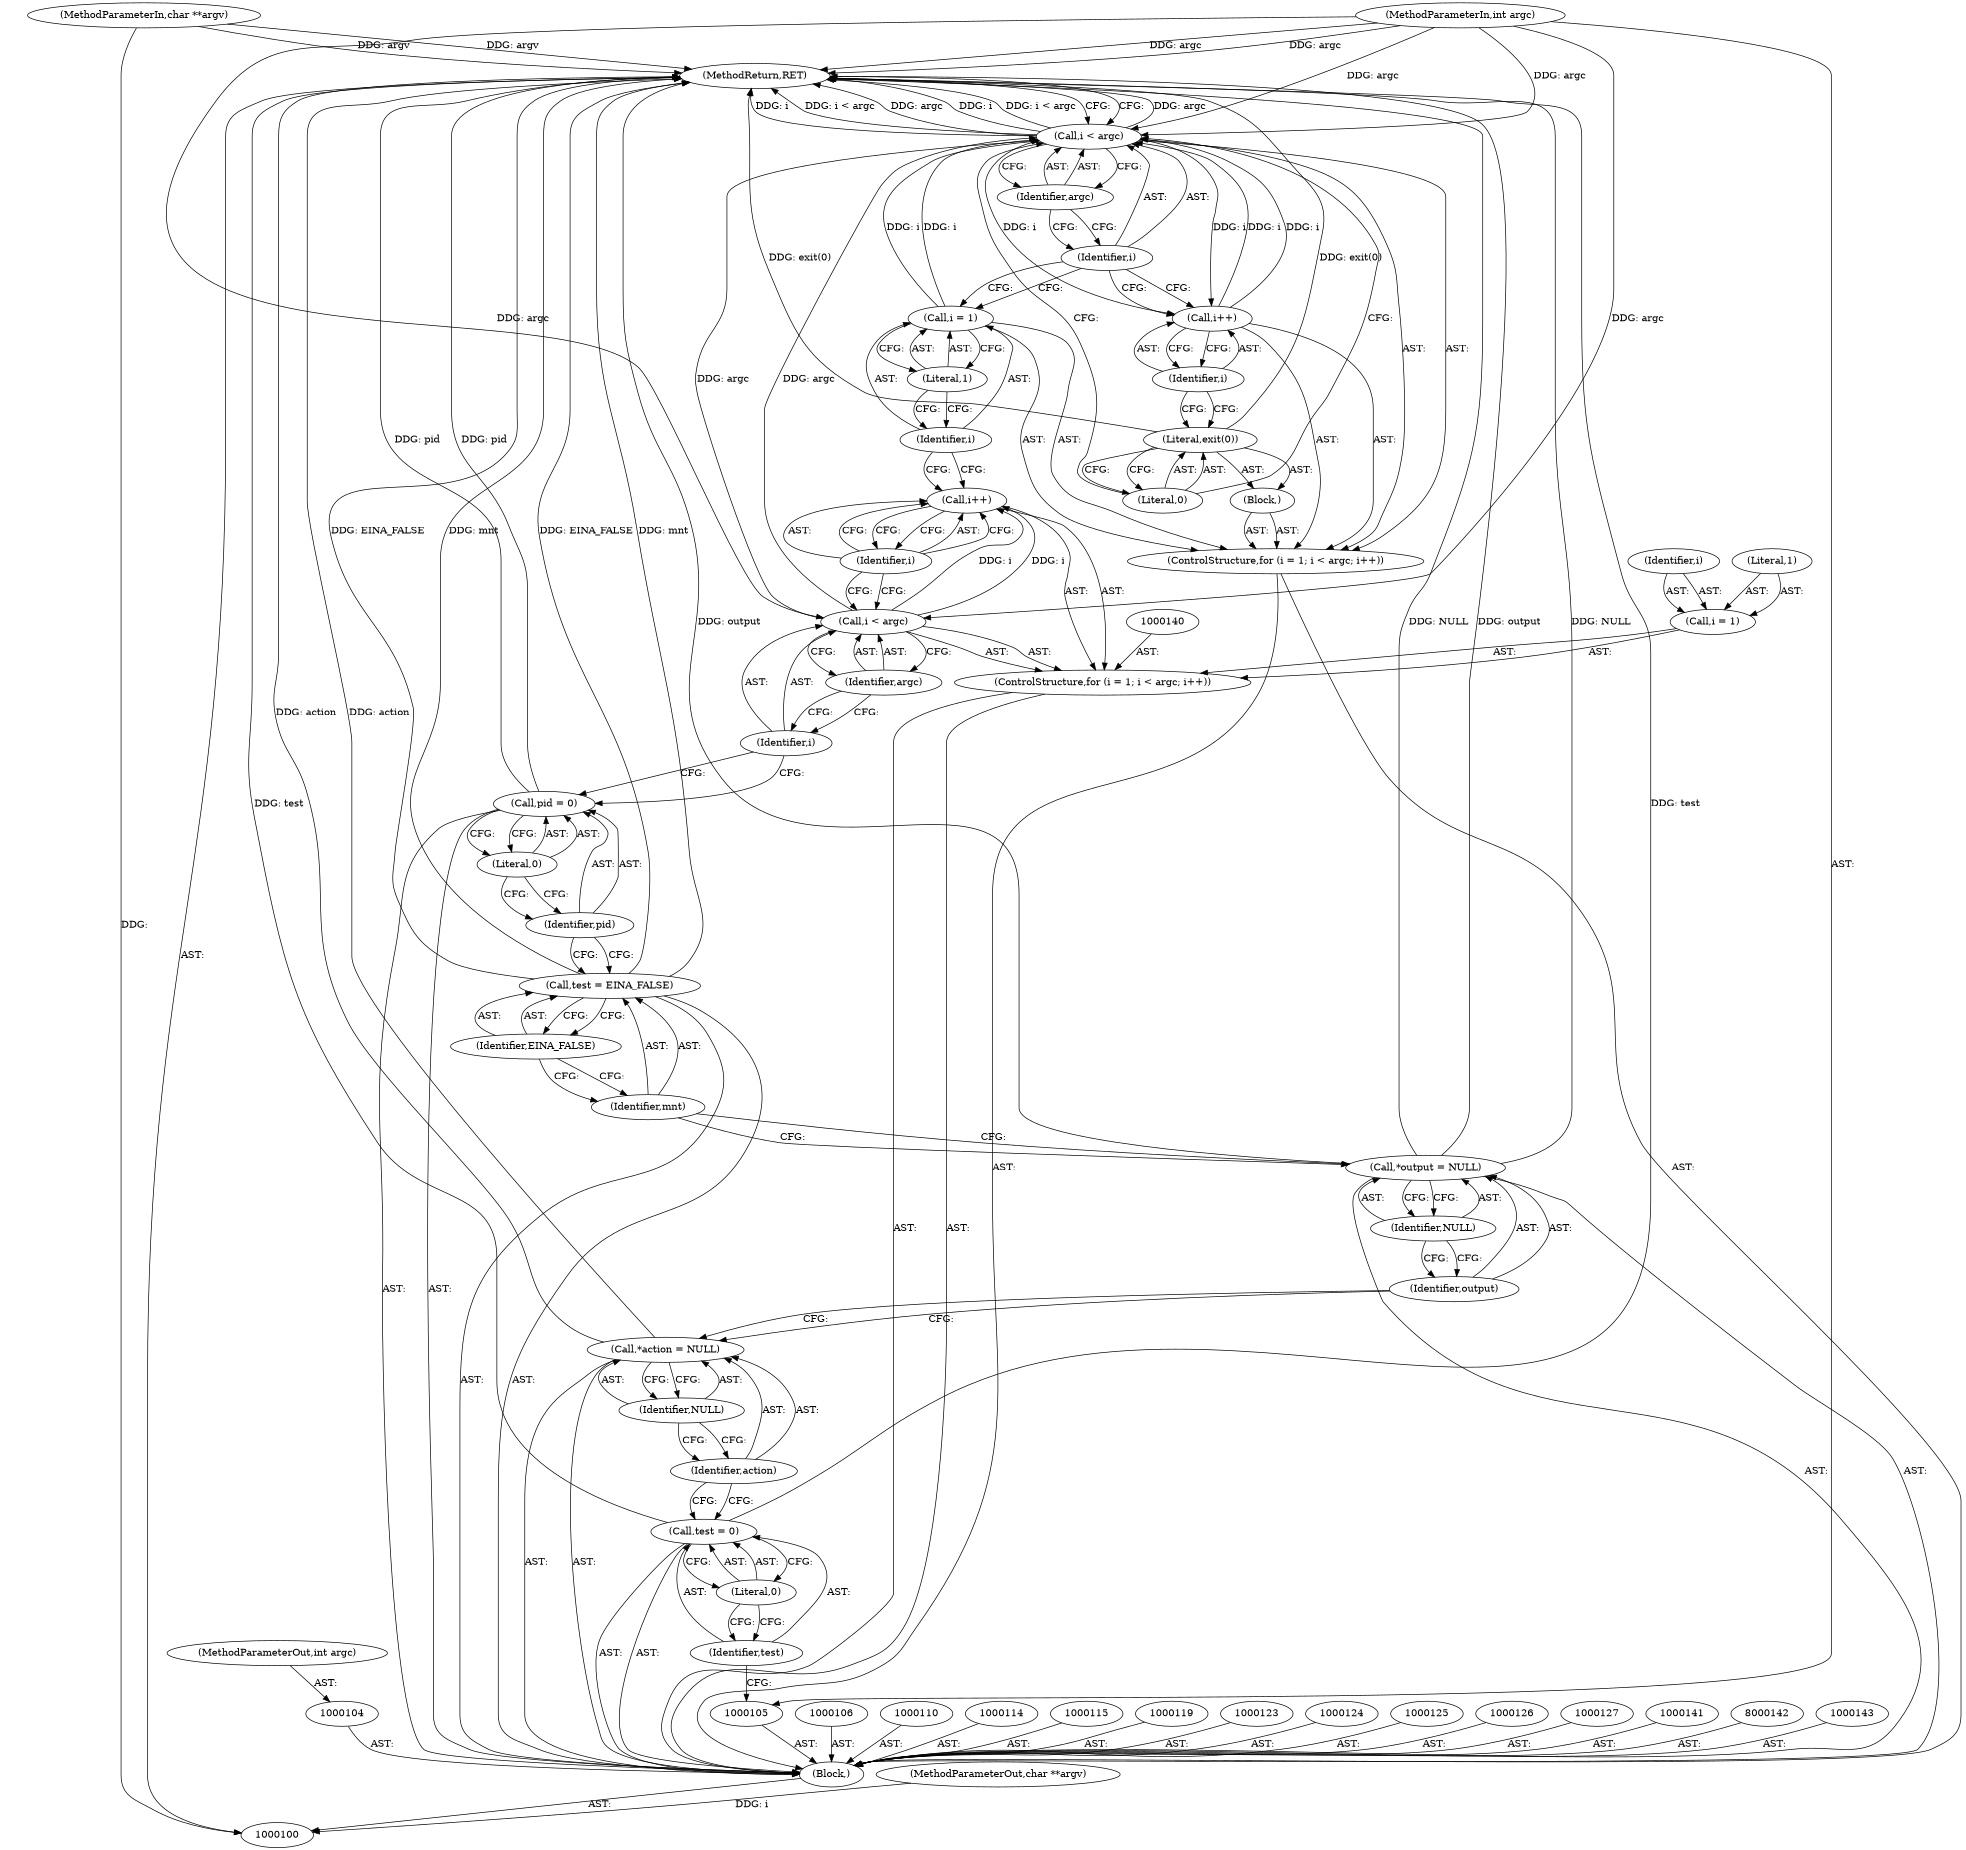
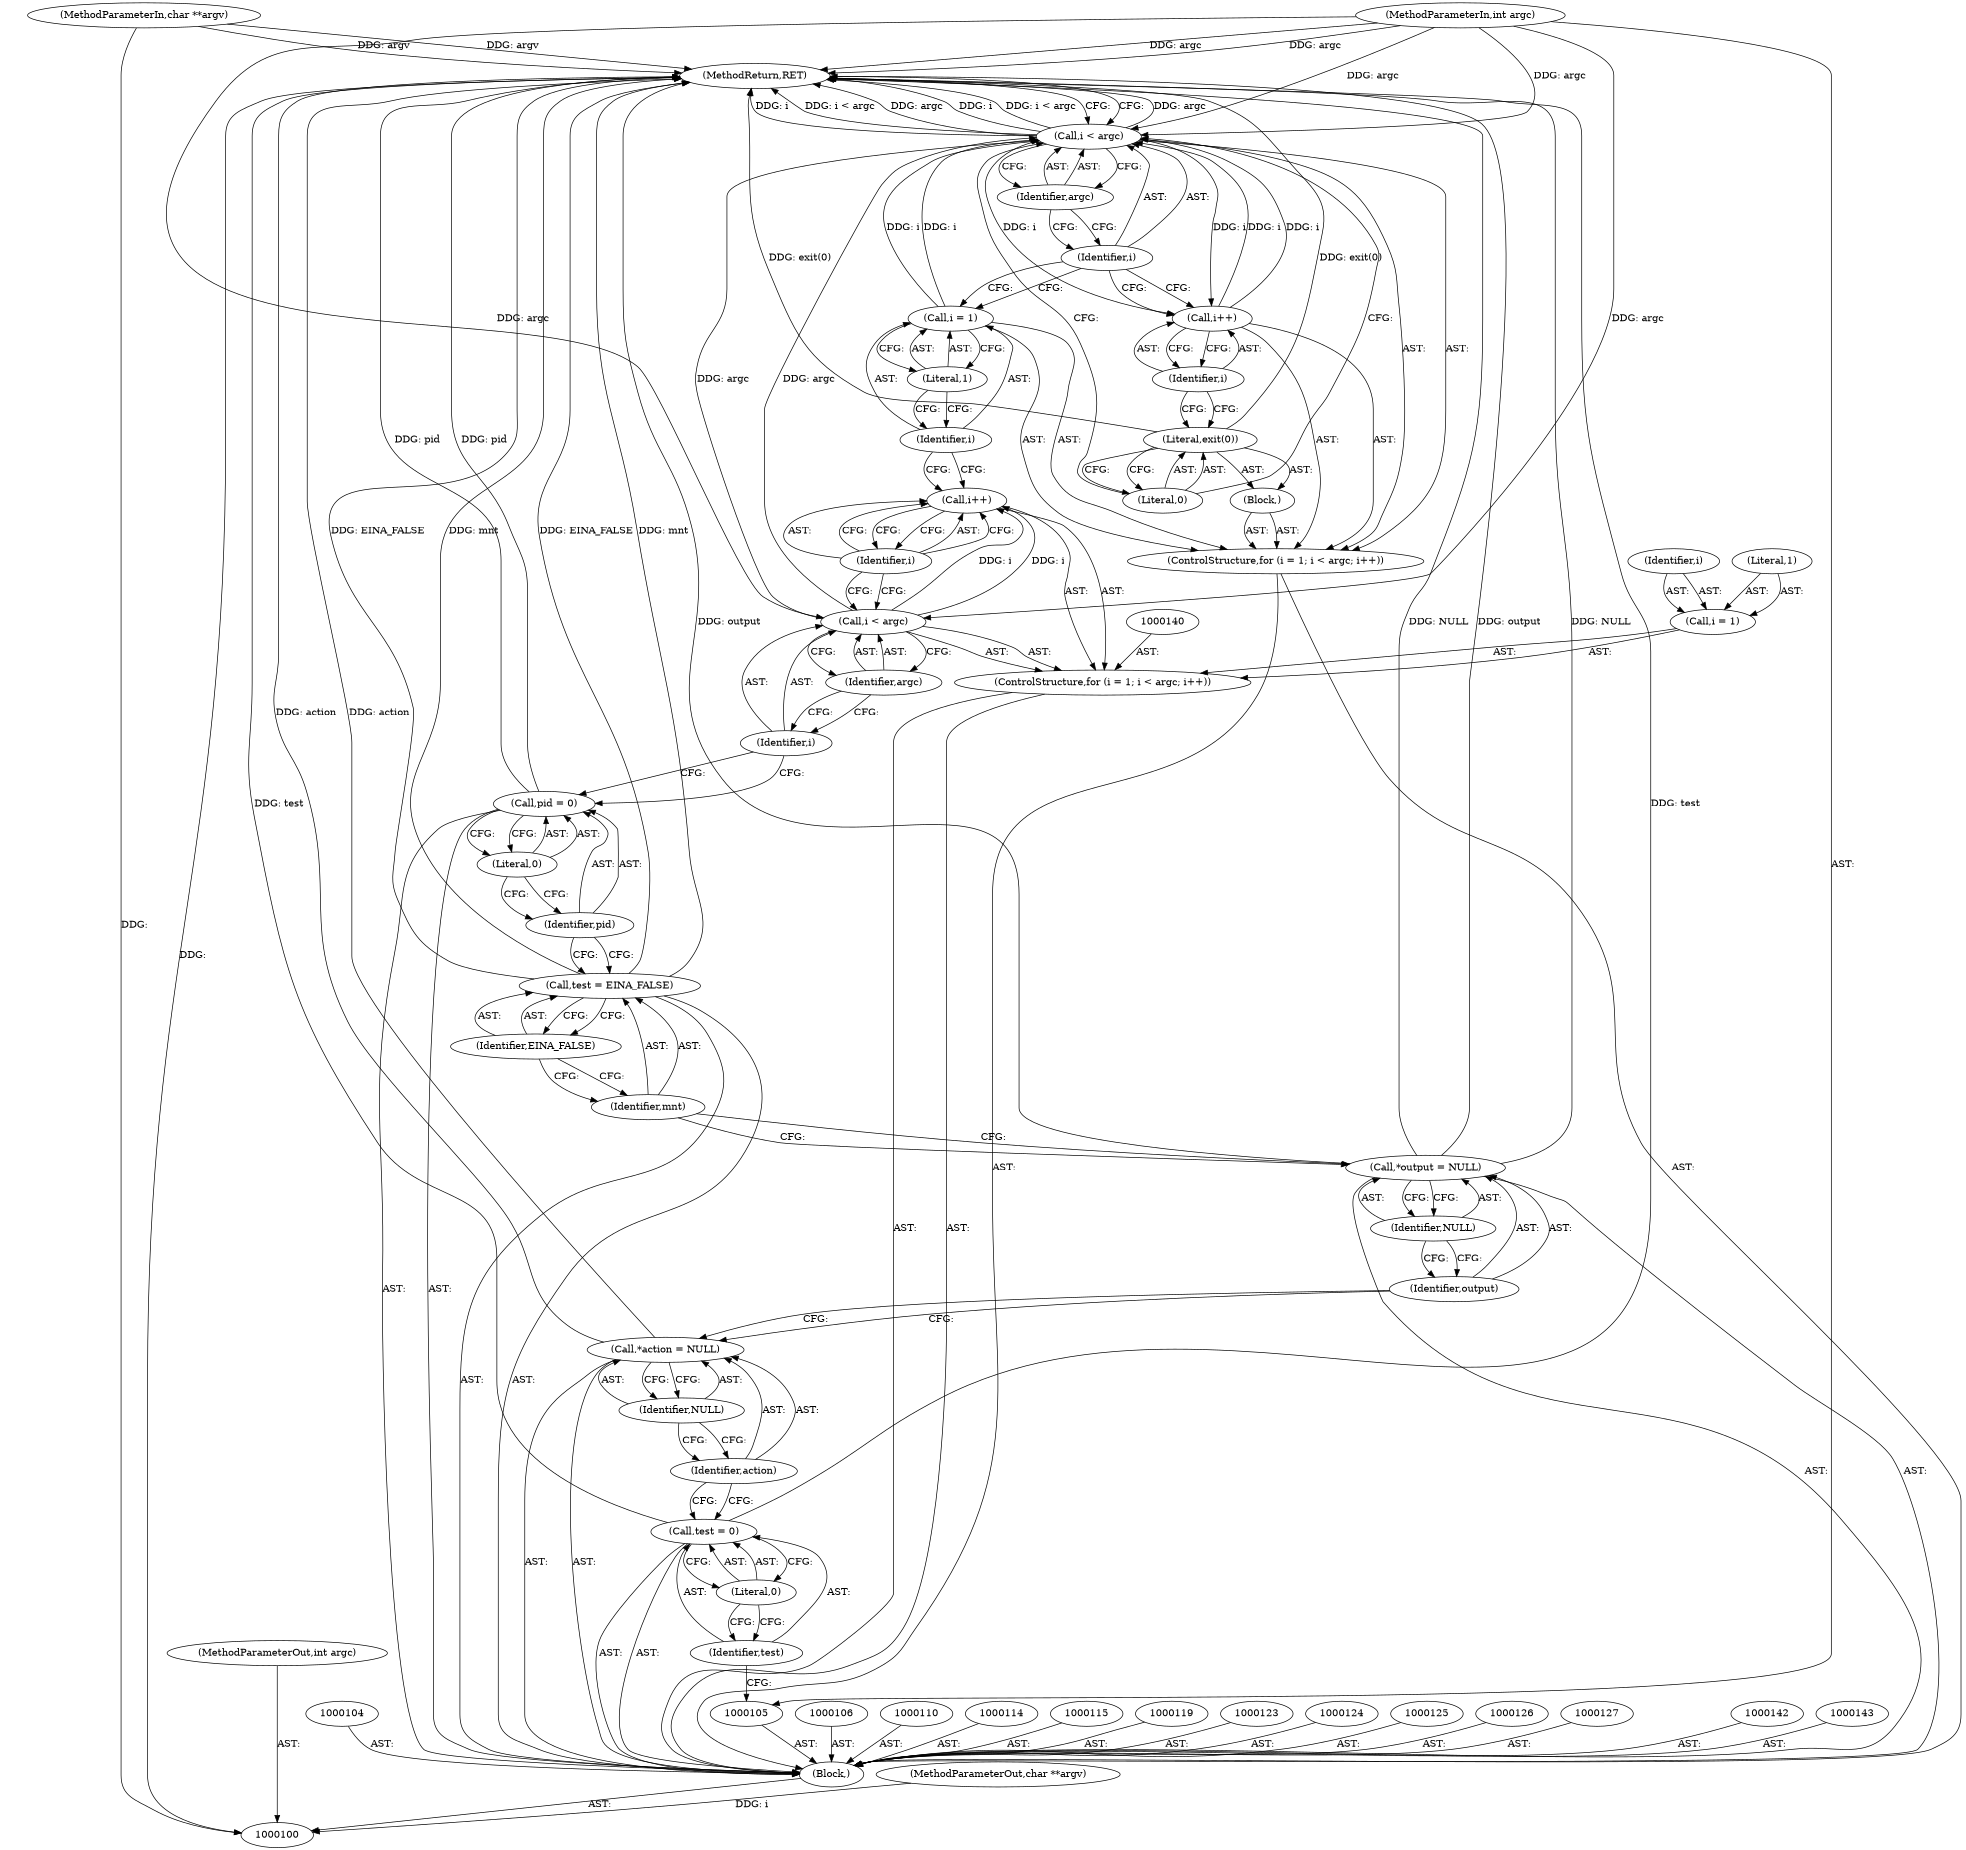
edge "(MethodReturn,RET)" -> "1000100": label "AST: " -> "DDG: "
edge "(MethodParameterOut,int argc)" -> "1000104": now "(MethodParameterOut,int argc)" -> "1000100"
node "1000141": removed
node "8000142": label "8000142" -> "1000142"
